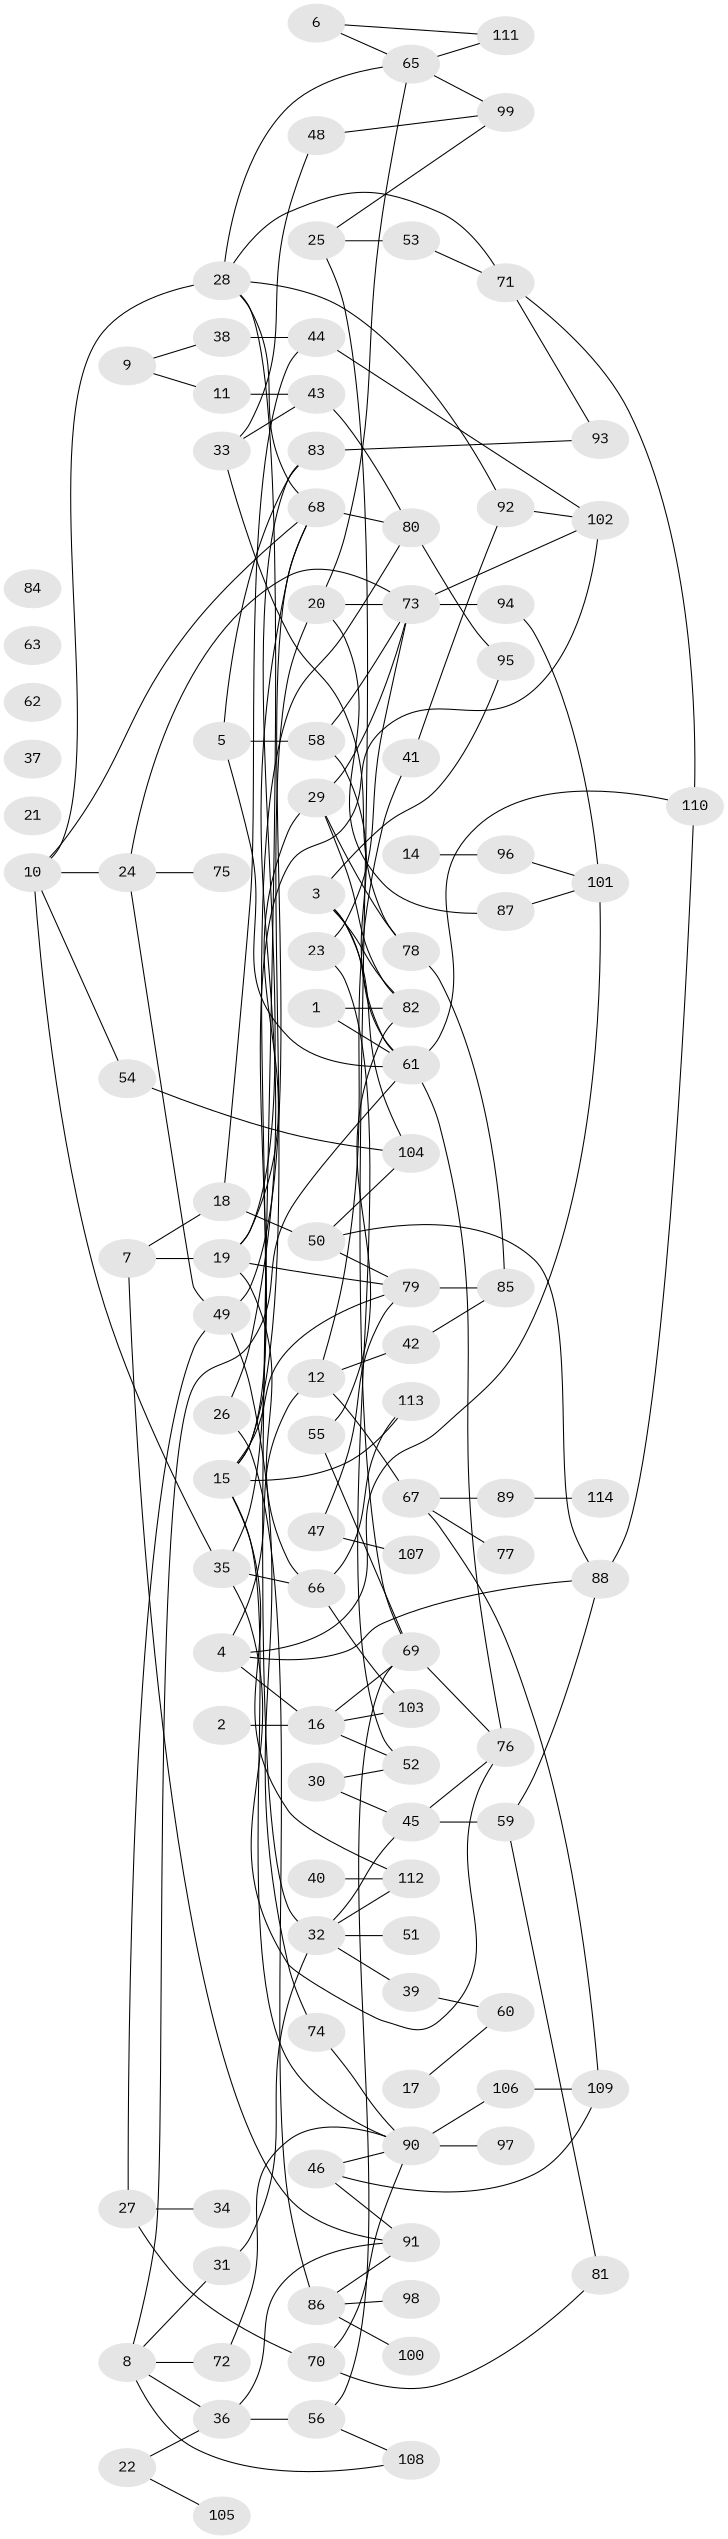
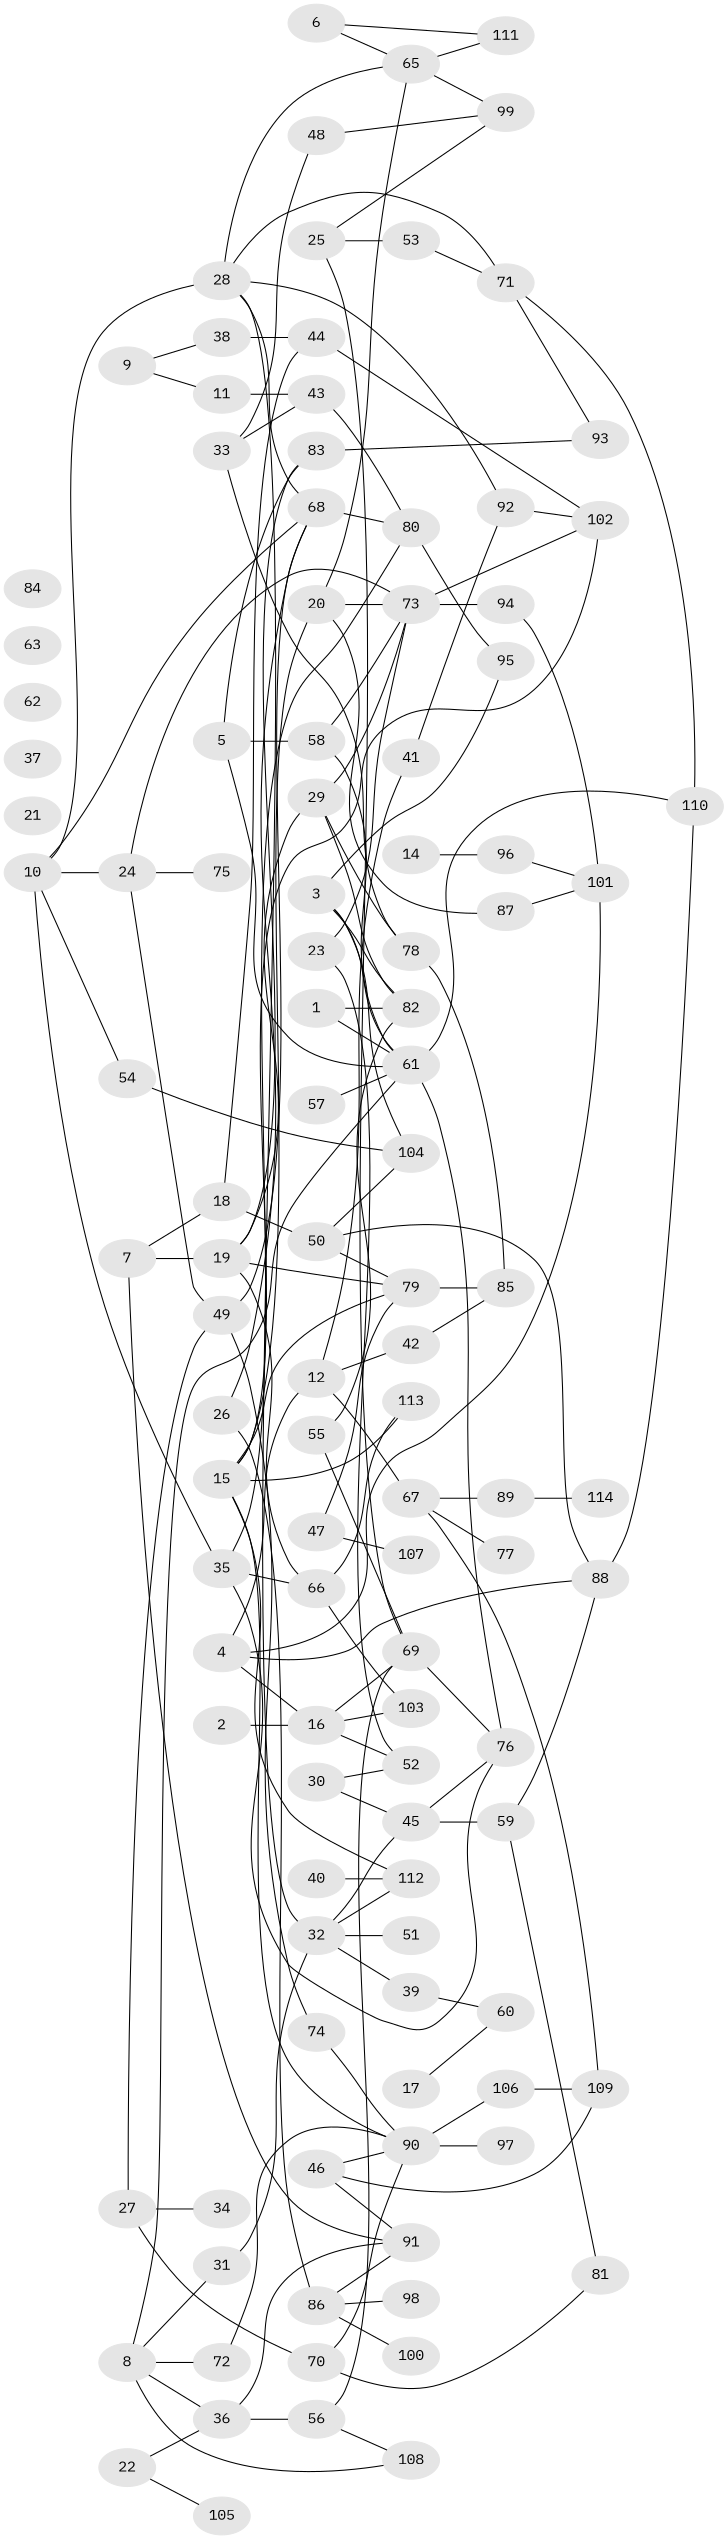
node "57": added
